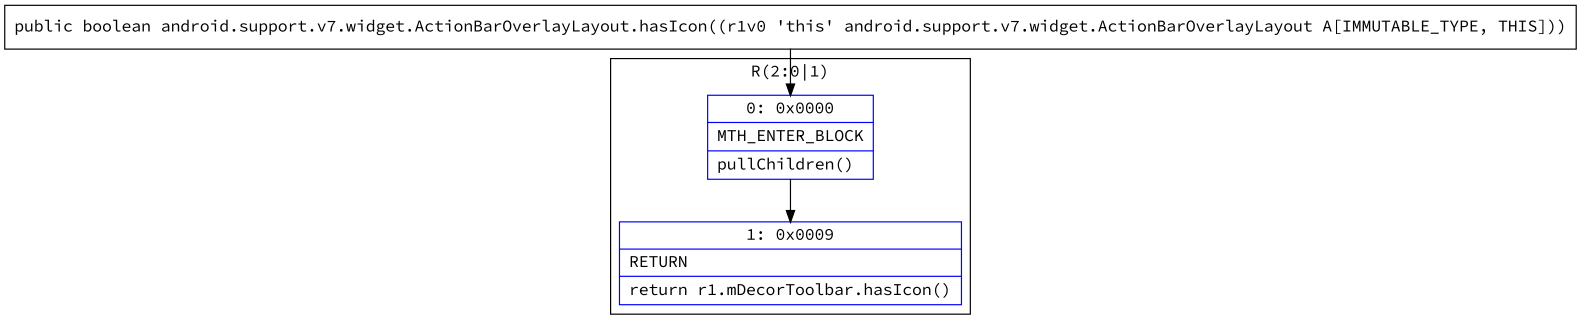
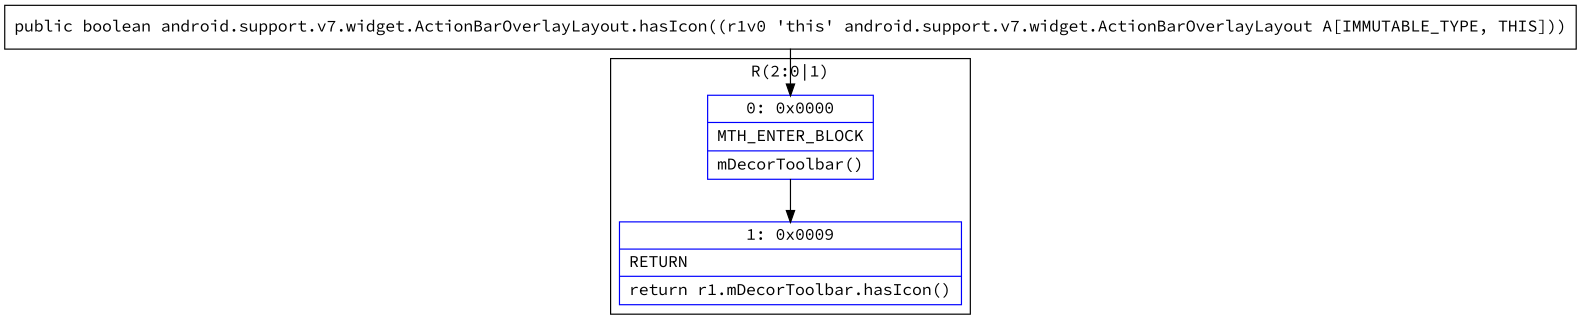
node "0: 0x0000": text "pullChildren()" -> "mDecorToolbar()"
